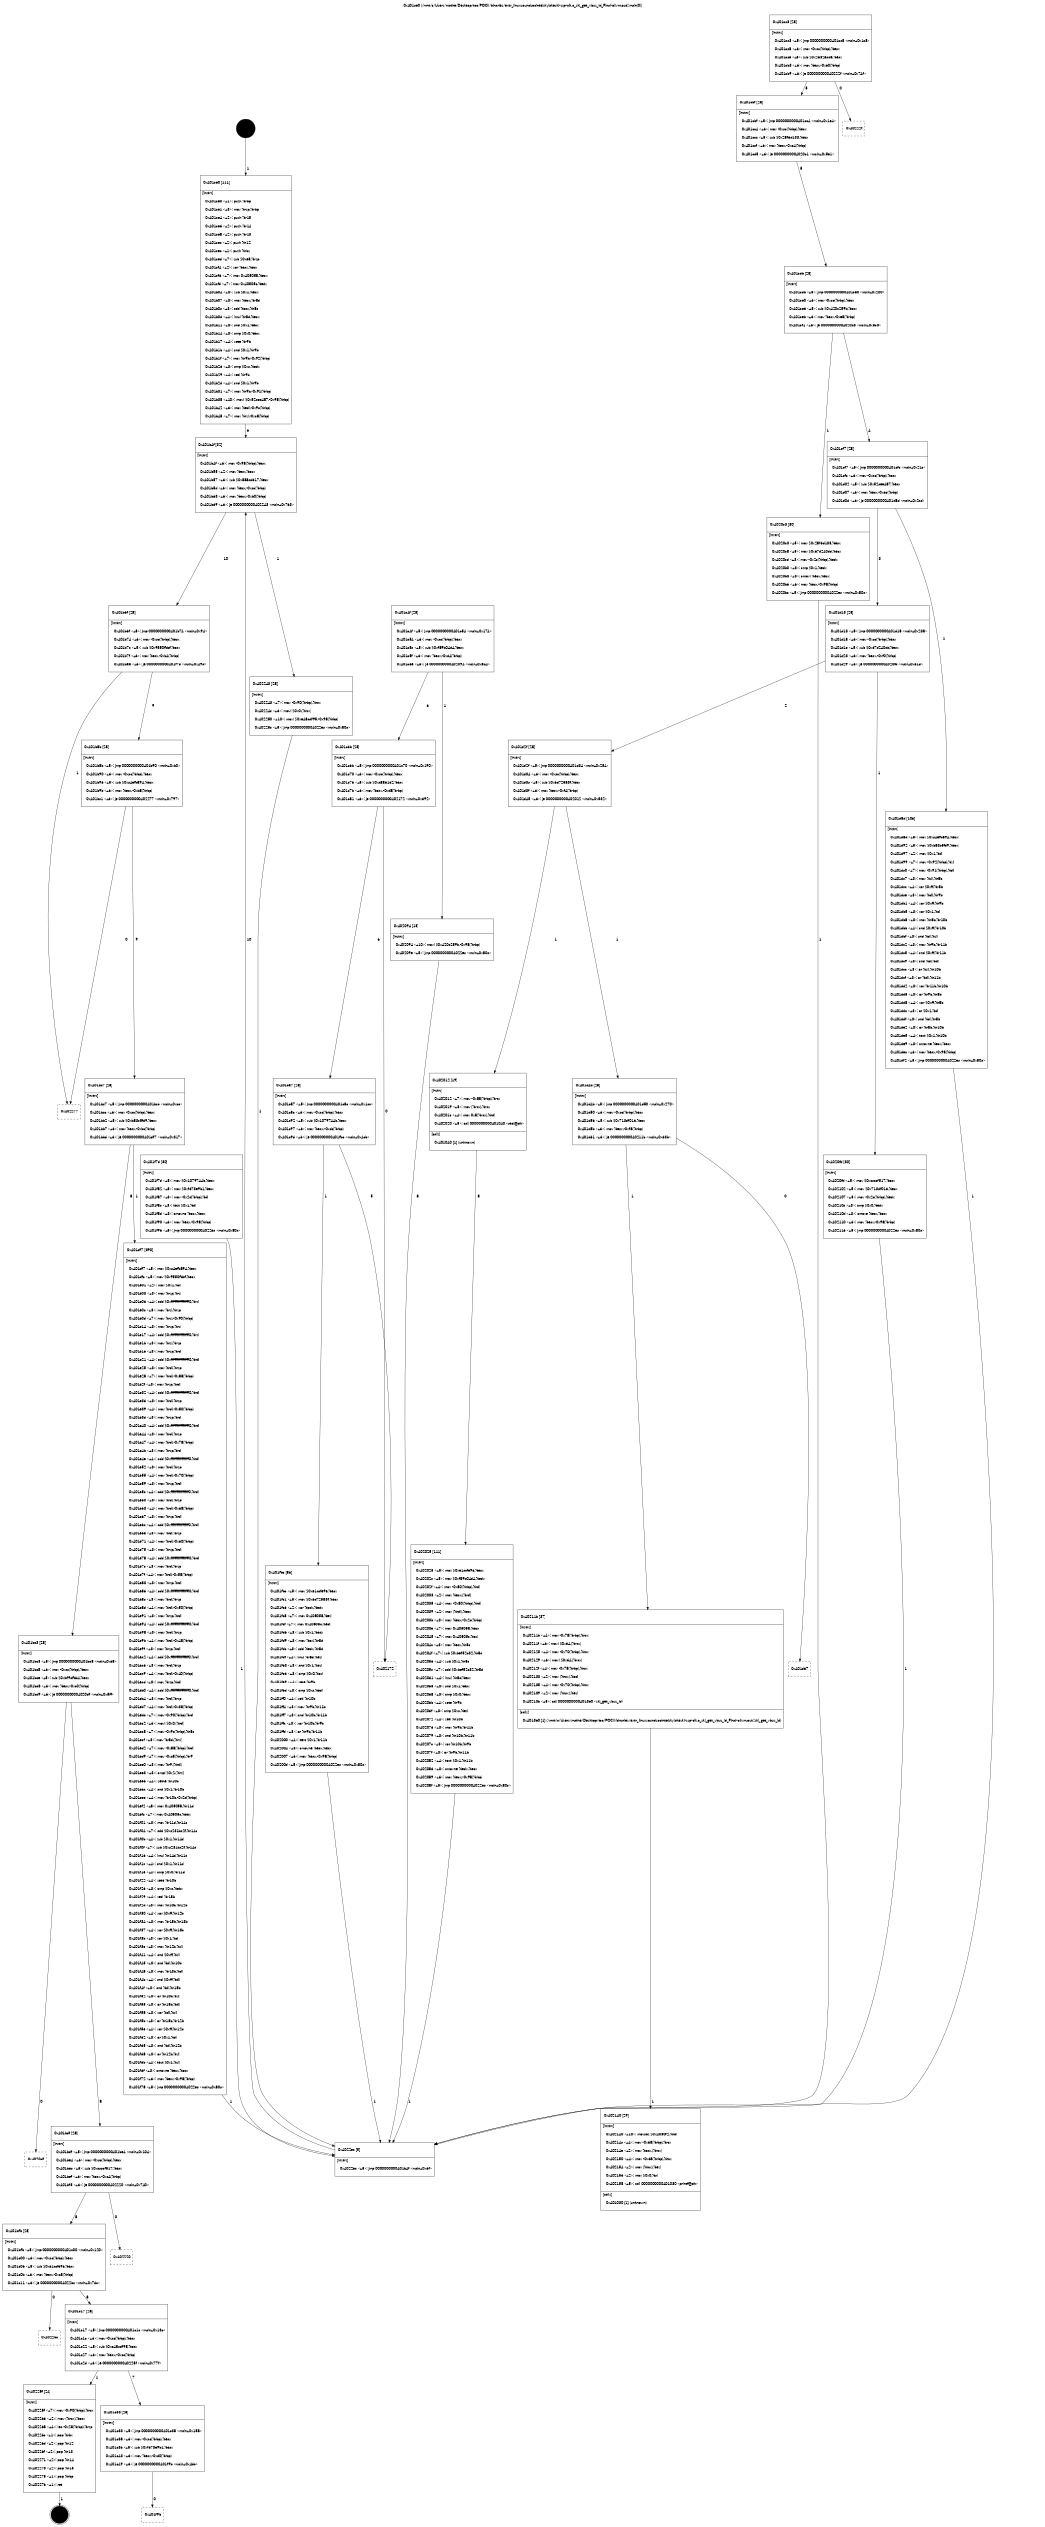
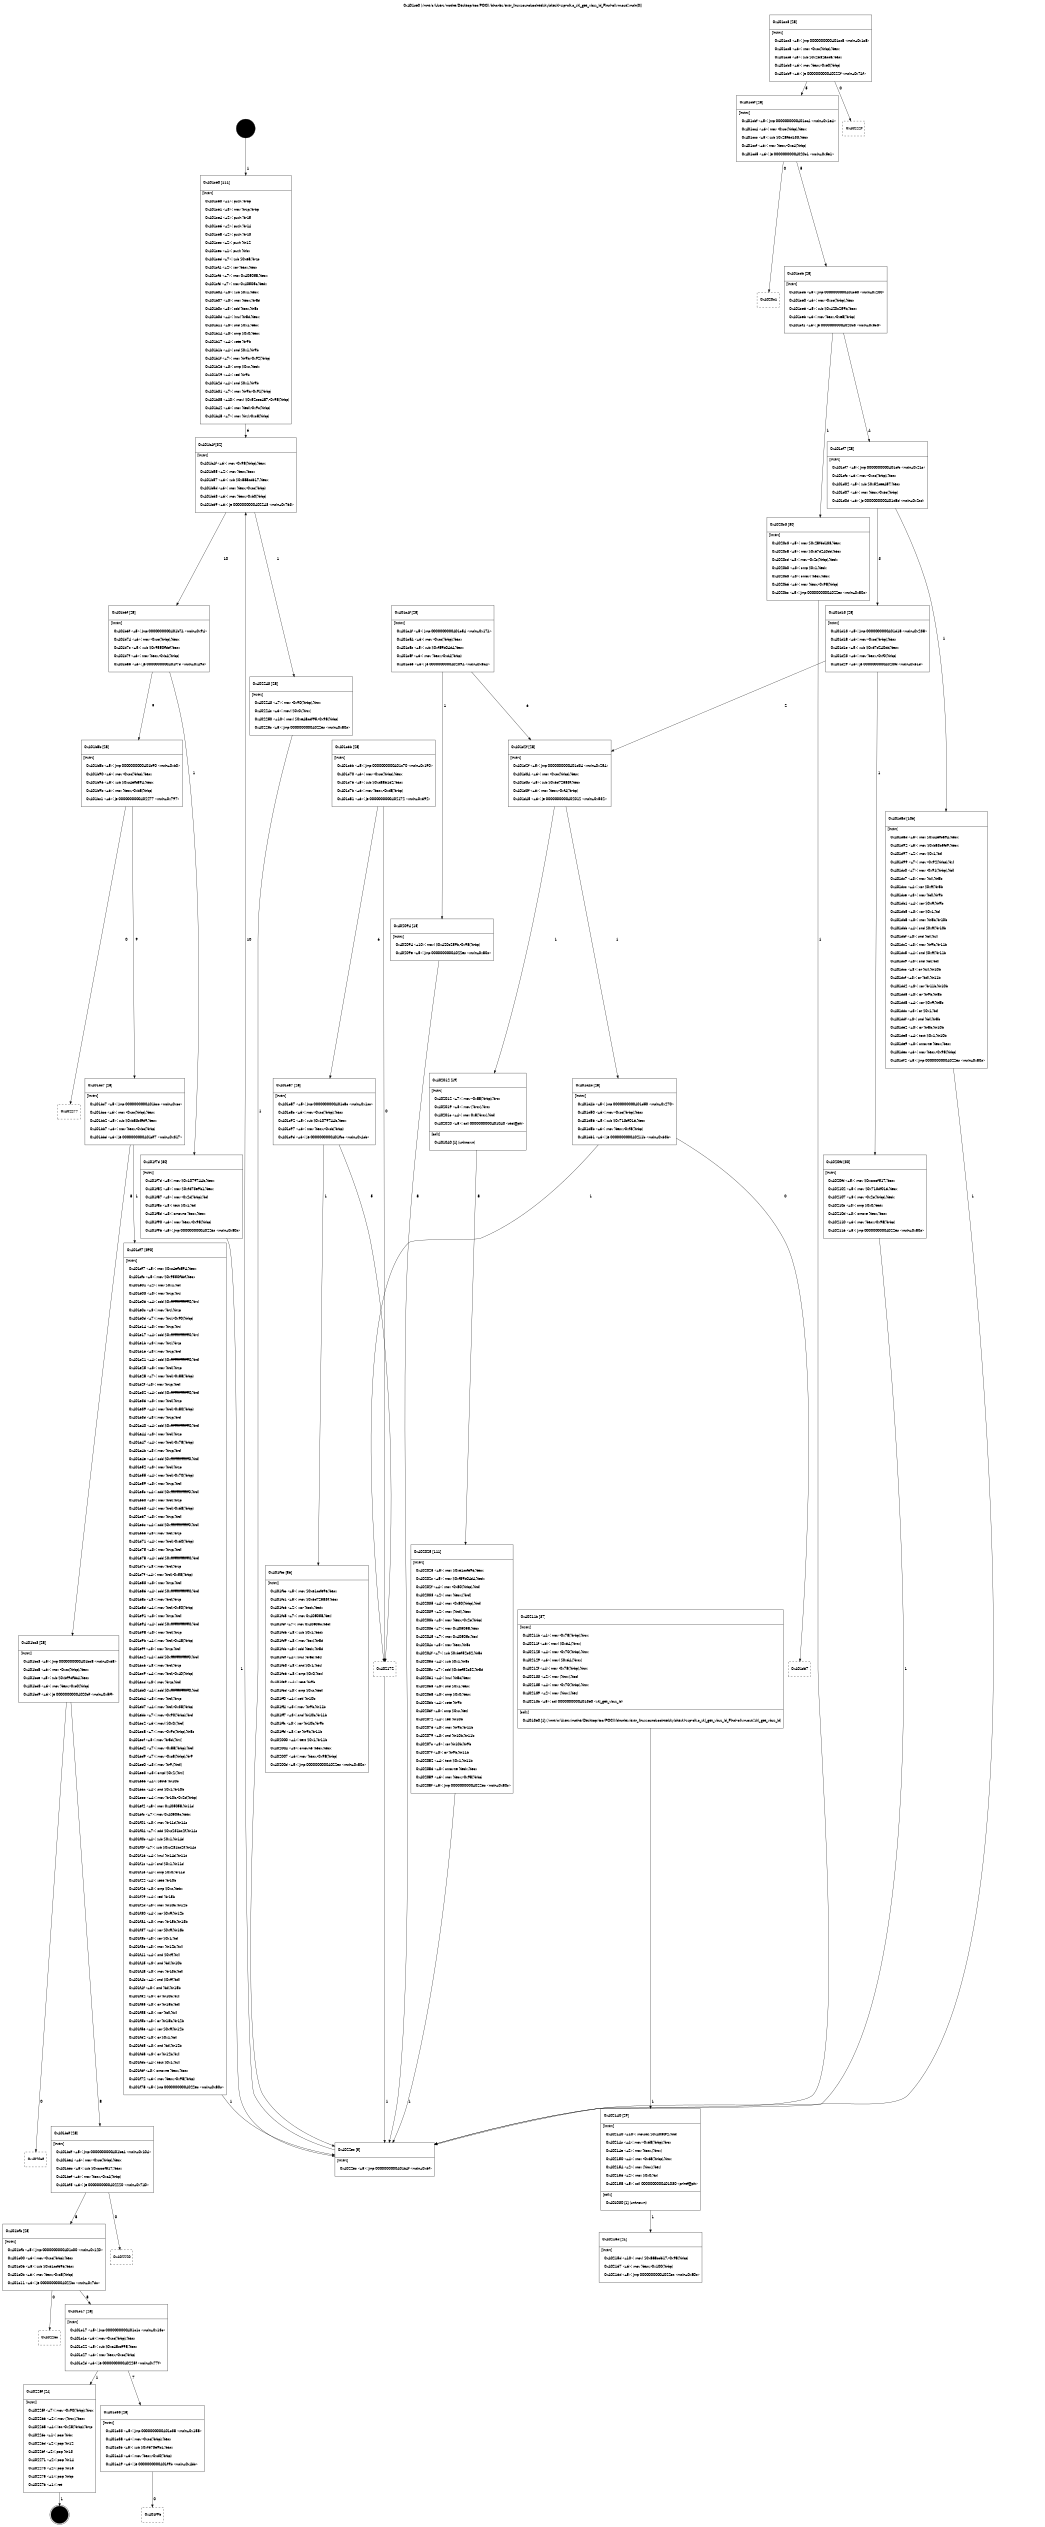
node "0x4020c1": added
edge "0x401c4f [28]" -> "0x401c6b [28]": now "0x401c4f [28]" -> "0x401d2f [28]"
edge "0x401b6f [28]" -> "0x402277": now "0x401b6f [28]" -> "0x401f7d [30]"
edge "0x401d4b [28]" -> "0x40211b [37]": now "0x401d4b [28]" -> "0x402172"
edge "0x401fbc [86]" -> "0x4022ea [5]": now "0x402172" -> "0x4022ea [5]"
node "0x40215d [21]": added
